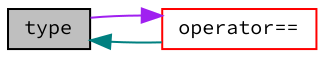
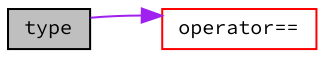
edge "operator==" -> "type": removed
